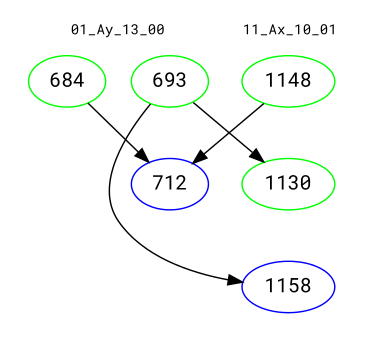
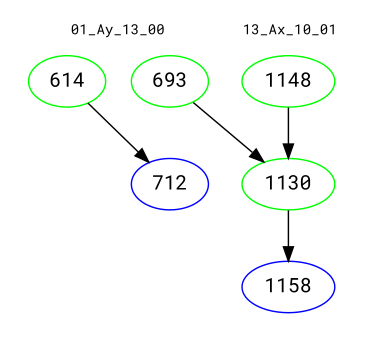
cluster "11_Ax_10_01": label "11_Ax_10_01" -> "13_Ax_10_01"
node "684": label "684" -> "614"
edge "1148" -> "712": now "1148" -> "1130"
edge "693" -> "1158": now "1130" -> "1158"
